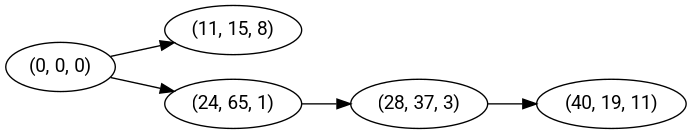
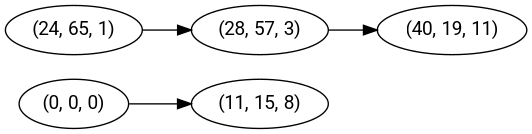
edge "(0, 0, 0)" -> "(24, 65, 1)": removed
node "(28, 37, 3)": label "(28, 37, 3)" -> "(28, 57, 3)"
